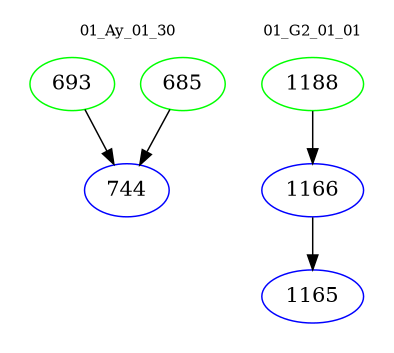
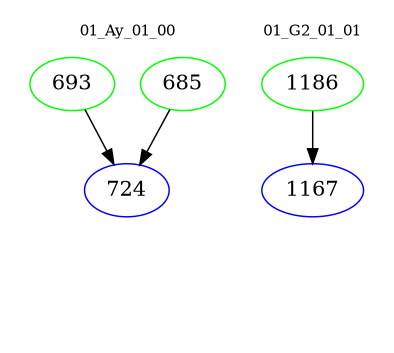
cluster "01_Ay_01_30": label "01_Ay_01_30" -> "01_Ay_01_00"
node "1188": label "1188" -> "1186"
node "744": label "744" -> "724"
node "1166": label "1166" -> "1167"
node "1165": removed
